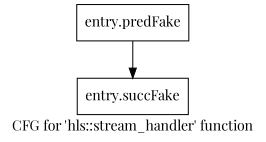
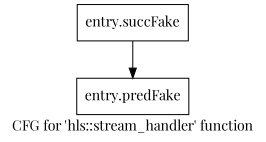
edge "entry.predFake" -> "entry.succFake": reversed
